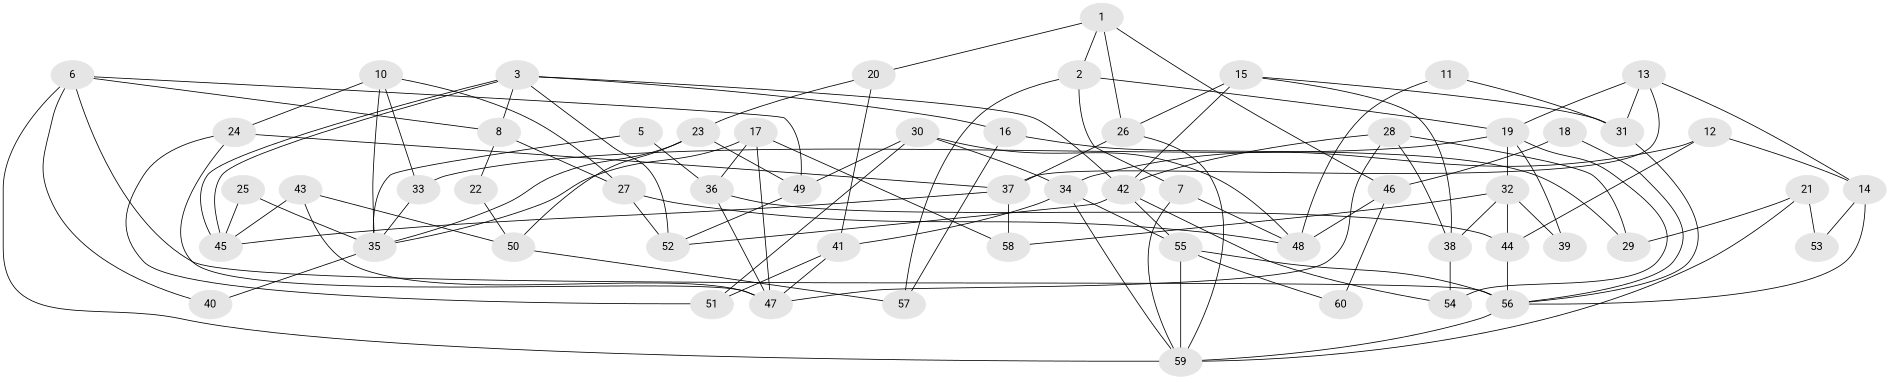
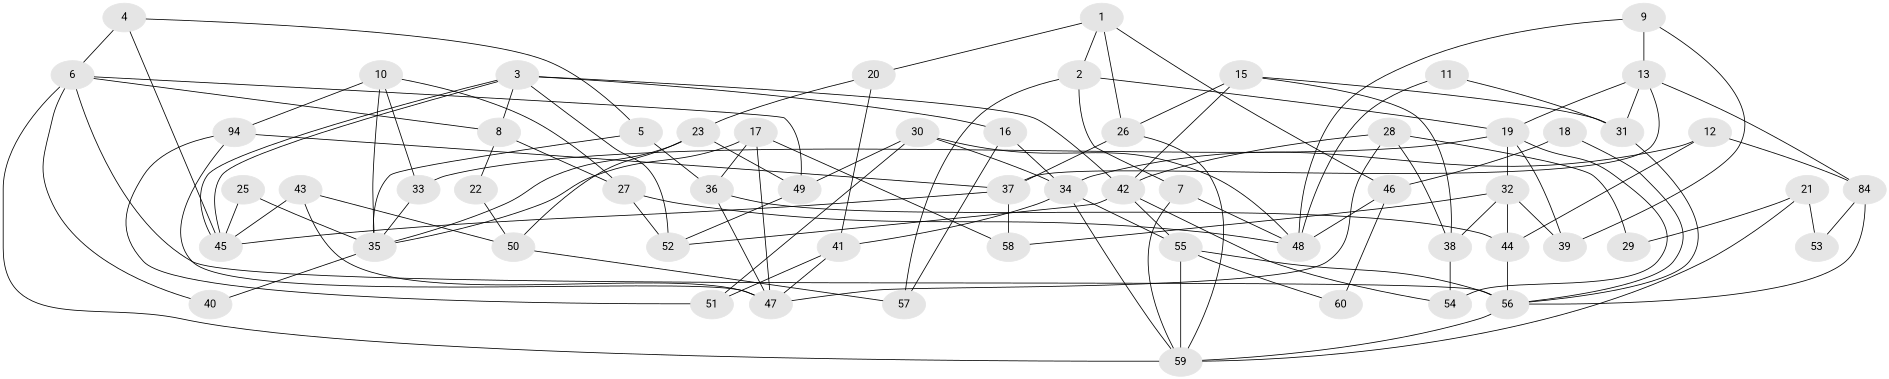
node "4": added
node "9": added
node "24": label "24" -> "94"
edge "16" -- "29": now "16" -- "34"
node "14": label "14" -> "84"
